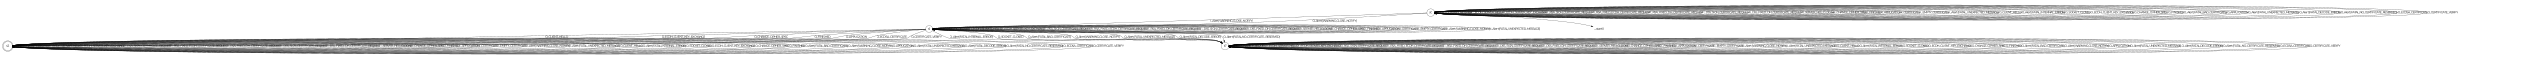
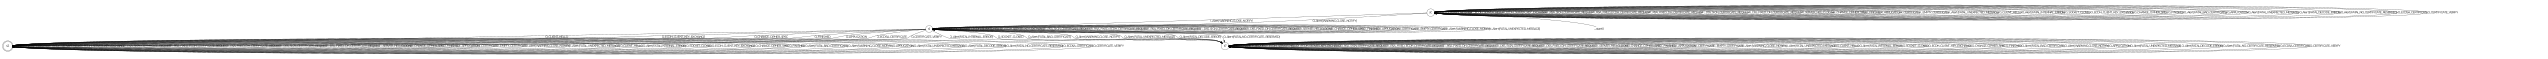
edge "s0" -> "__start0": reversed
